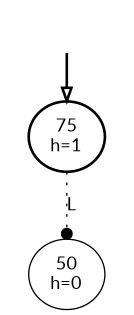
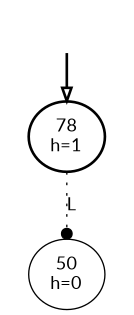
node "75 h=1": label "75 h=1" -> "78 h=1"
